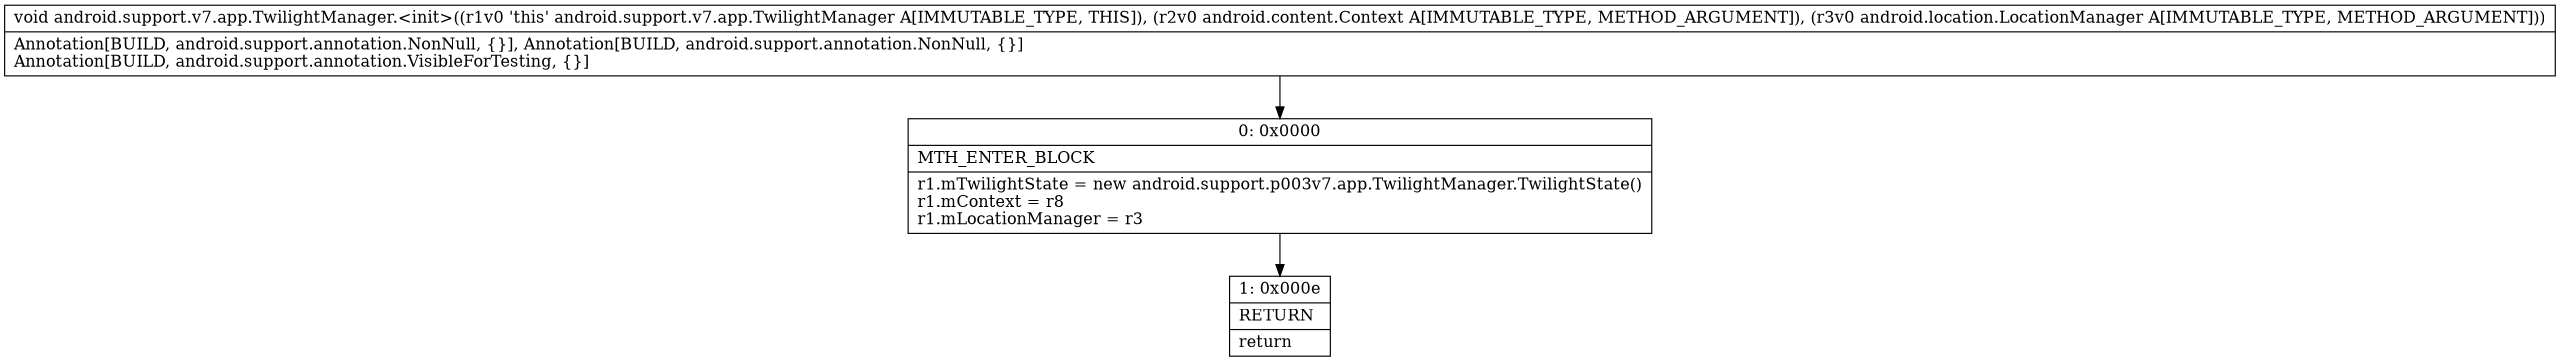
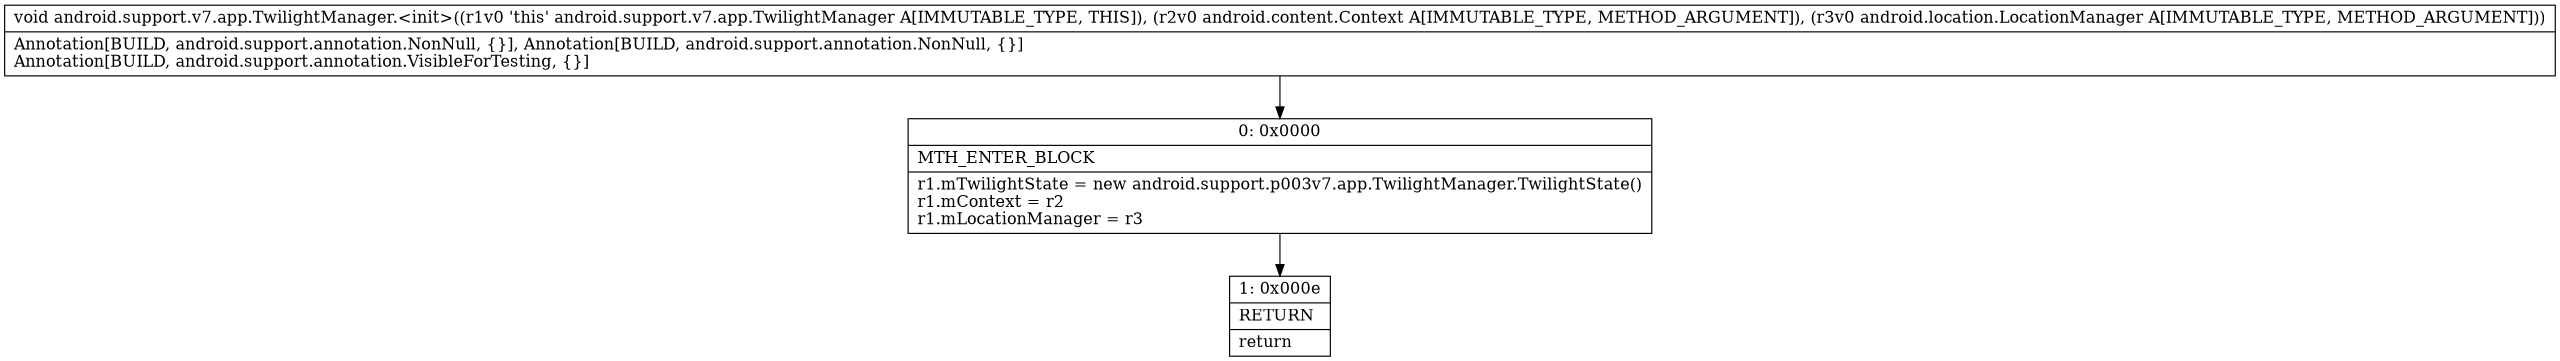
node "0: 0x0000": text "r1.mContext = r8" -> "r1.mContext = r2"
